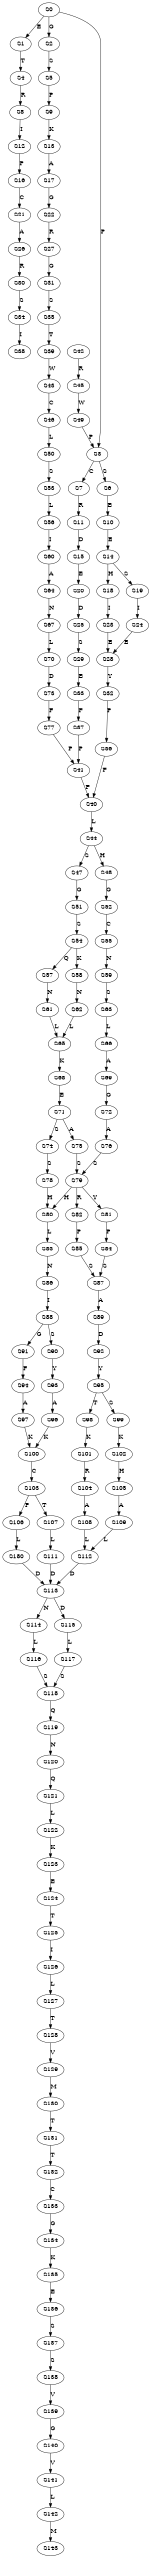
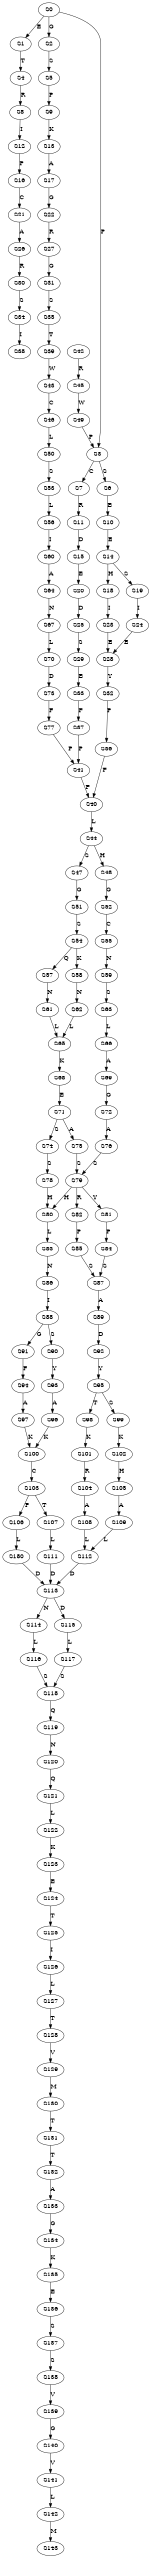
edge "S132" -> "S133": label "C" -> "A"
